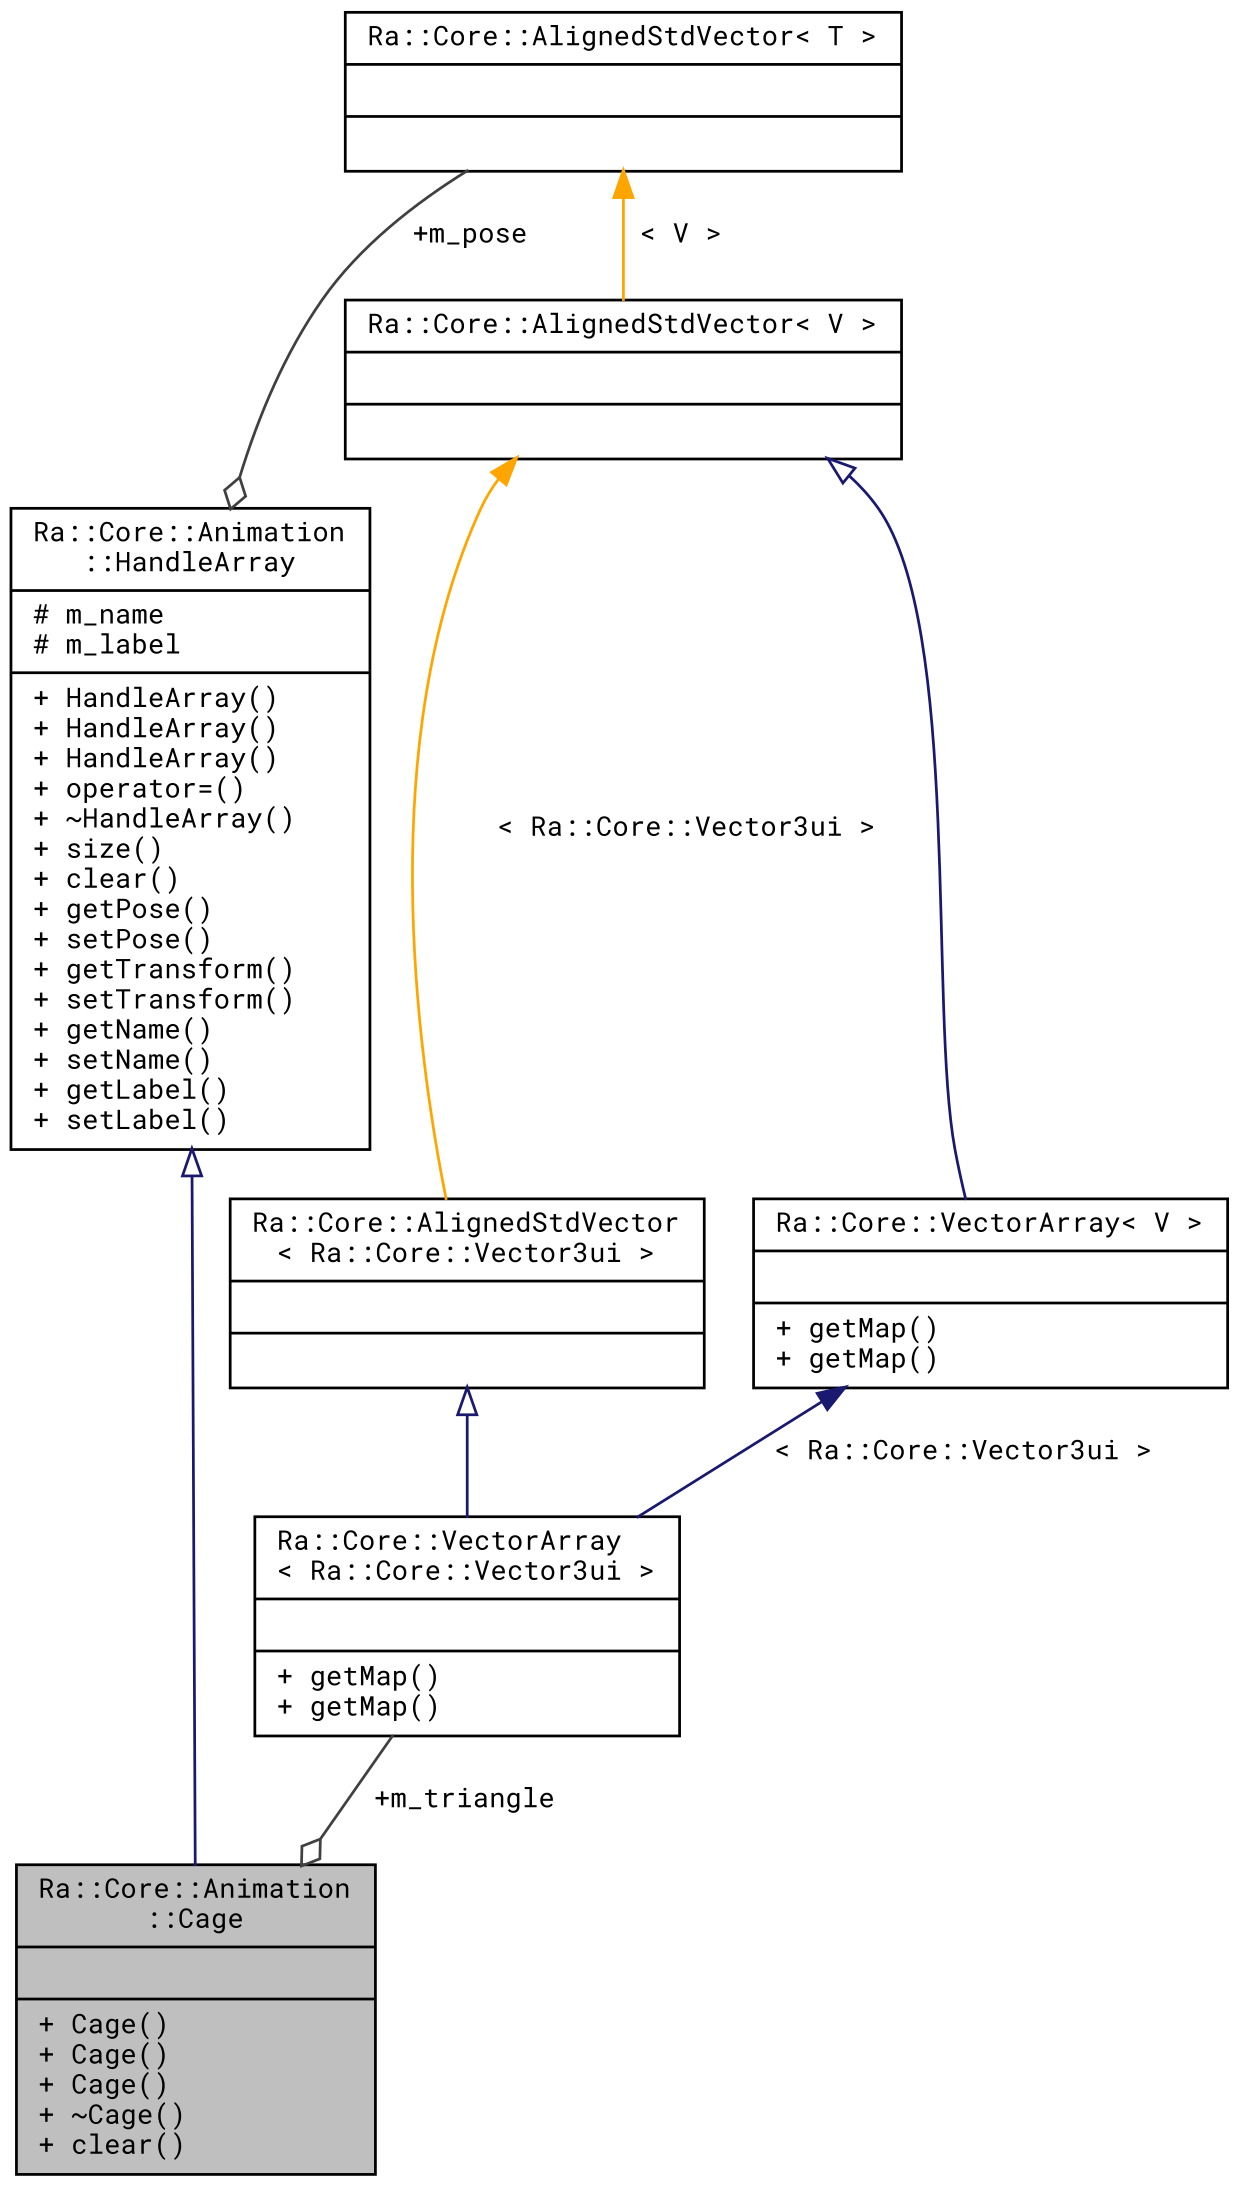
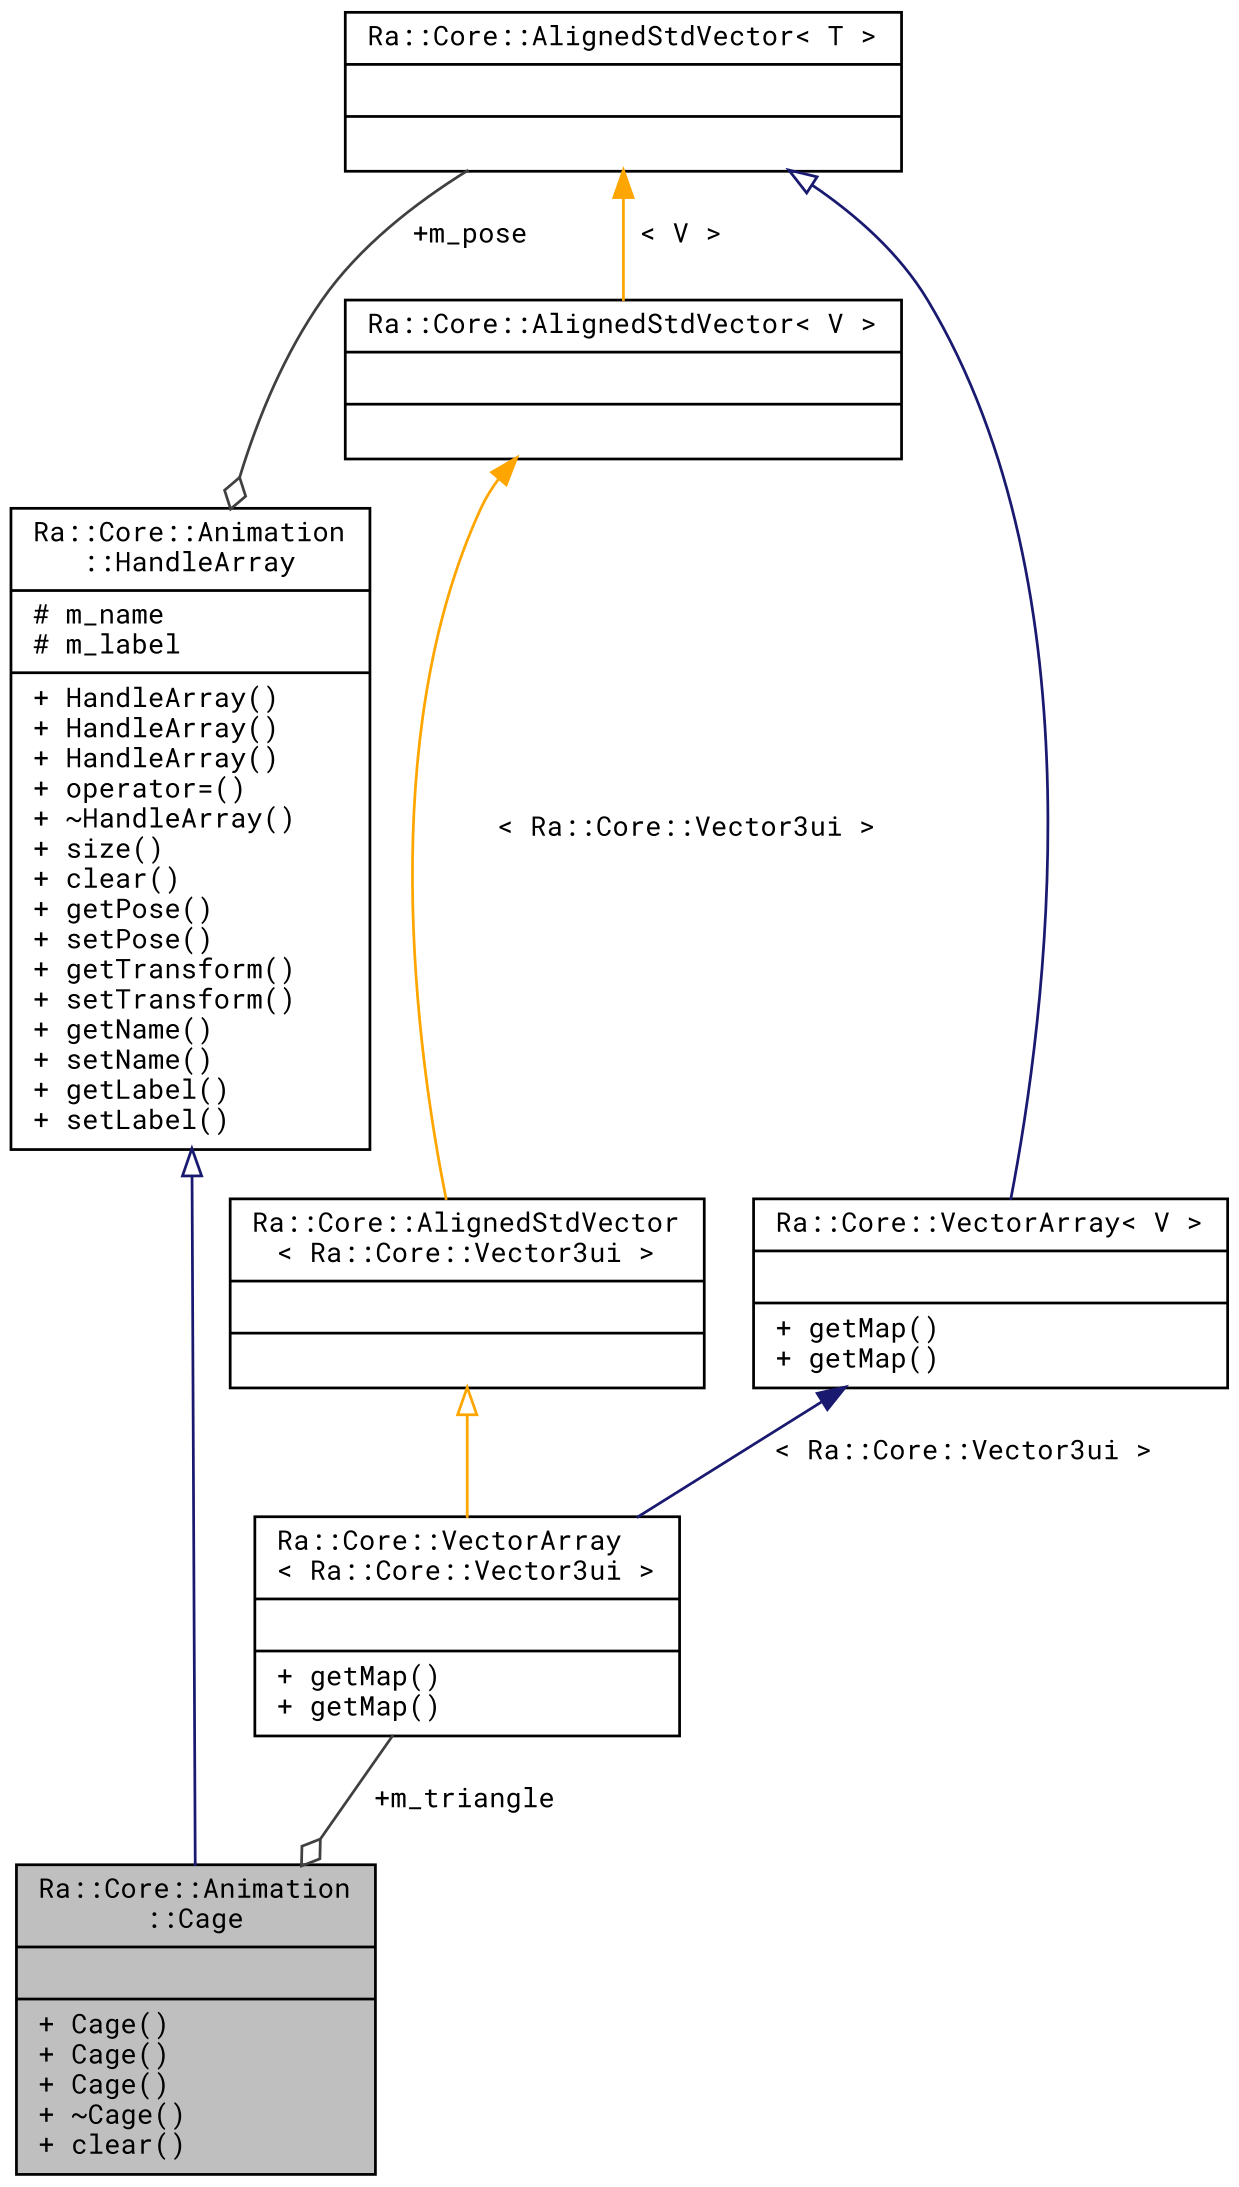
edge "Ra::Core::VectorArray< V >" -> "Ra::Core::AlignedStdVector< V >": now "Ra::Core::VectorArray< V >" -> "Ra::Core::AlignedStdVector< T >"
edge "Ra::Core::VectorArray" -> "Ra::Core::AlignedStdVector": color midnightblue -> orange
